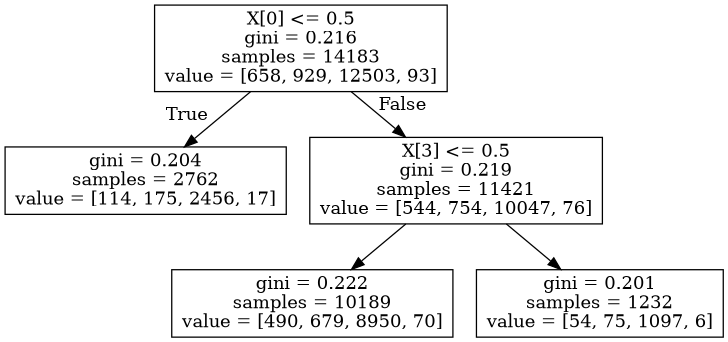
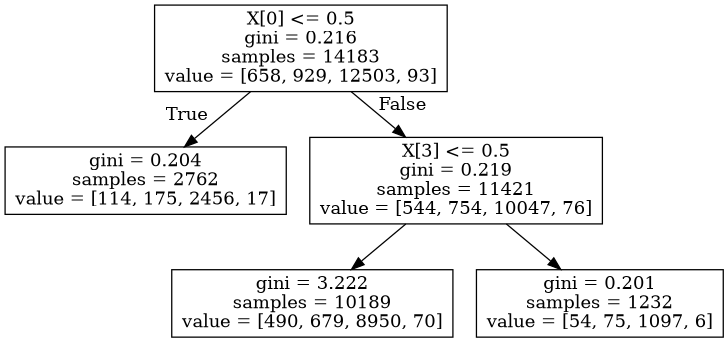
node "gini = 0.222 samples = 10189 value = [490, 679, 8950, 70]": label "gini = 0.222 samples = 10189 value = [490, 679, 8950, 70]" -> "gini = 3.222 samples = 10189 value = [490, 679, 8950, 70]"
